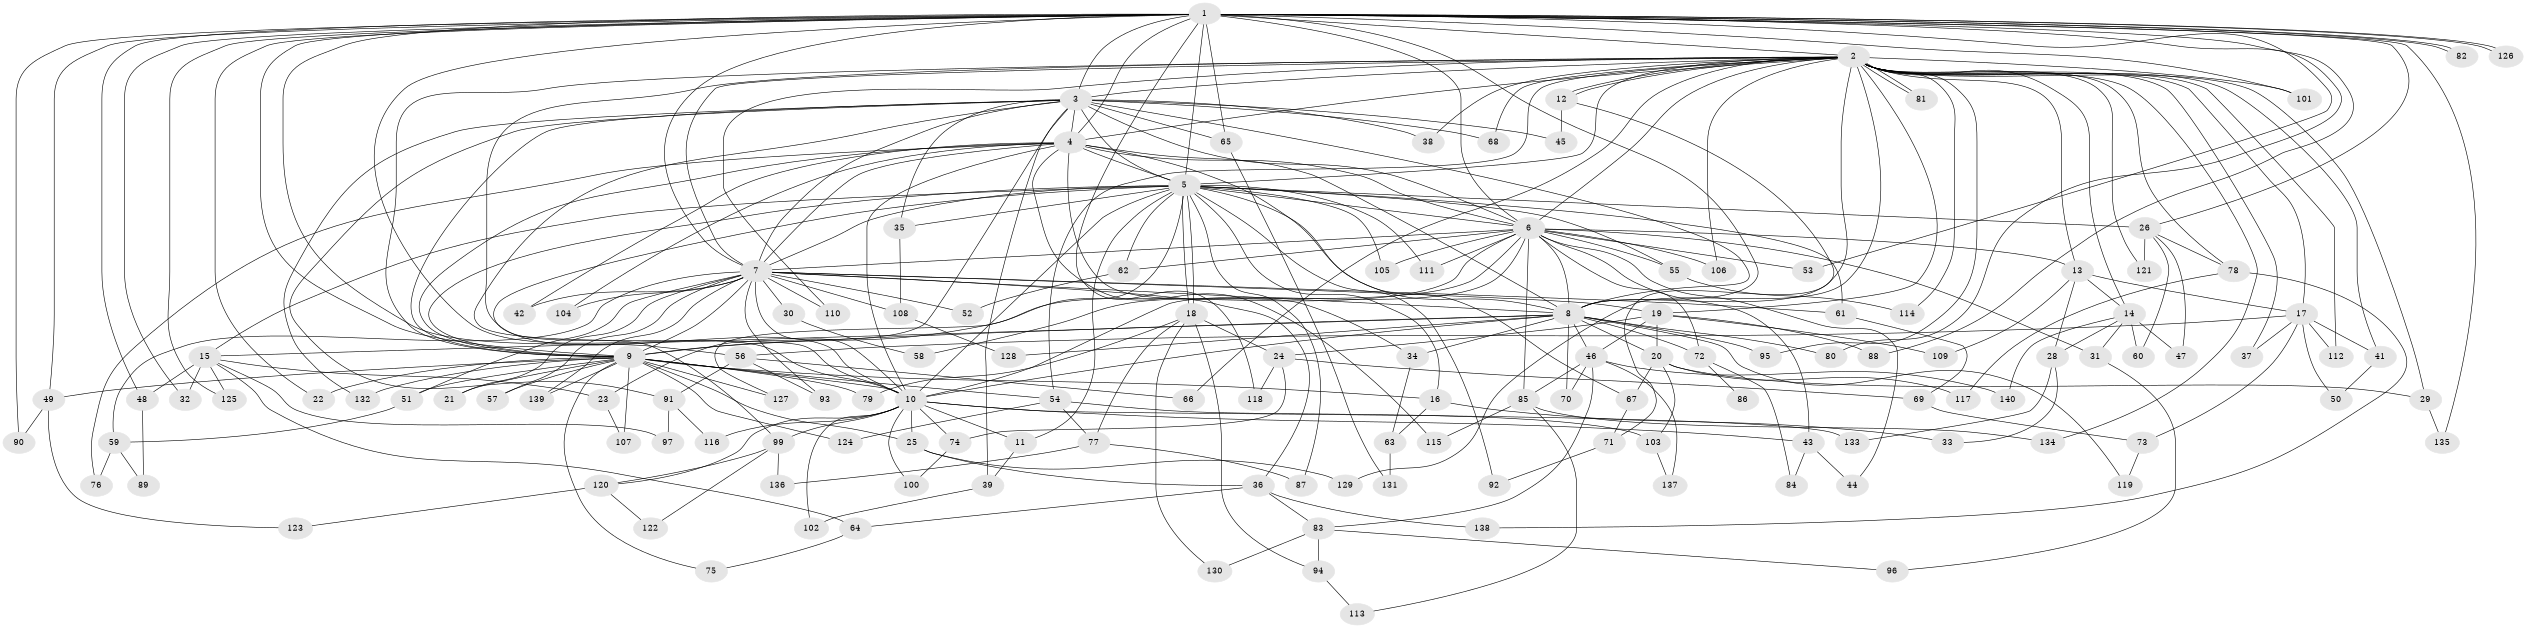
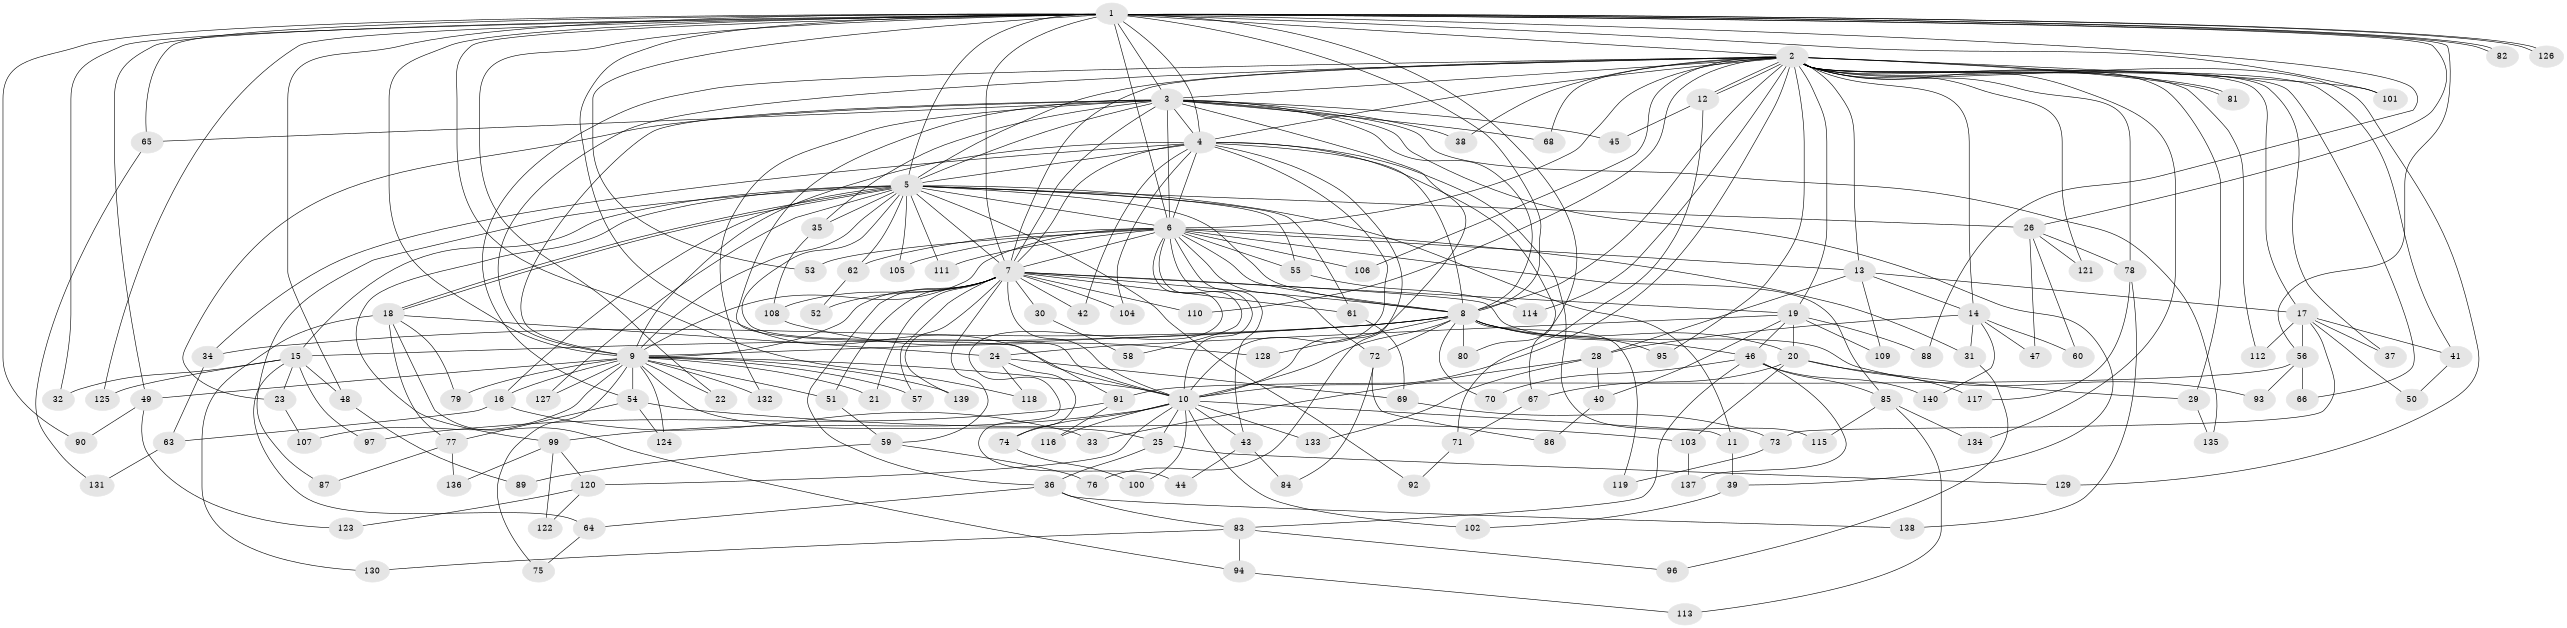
edge "1" -- "135": now "3" -- "135"
node "40": added
